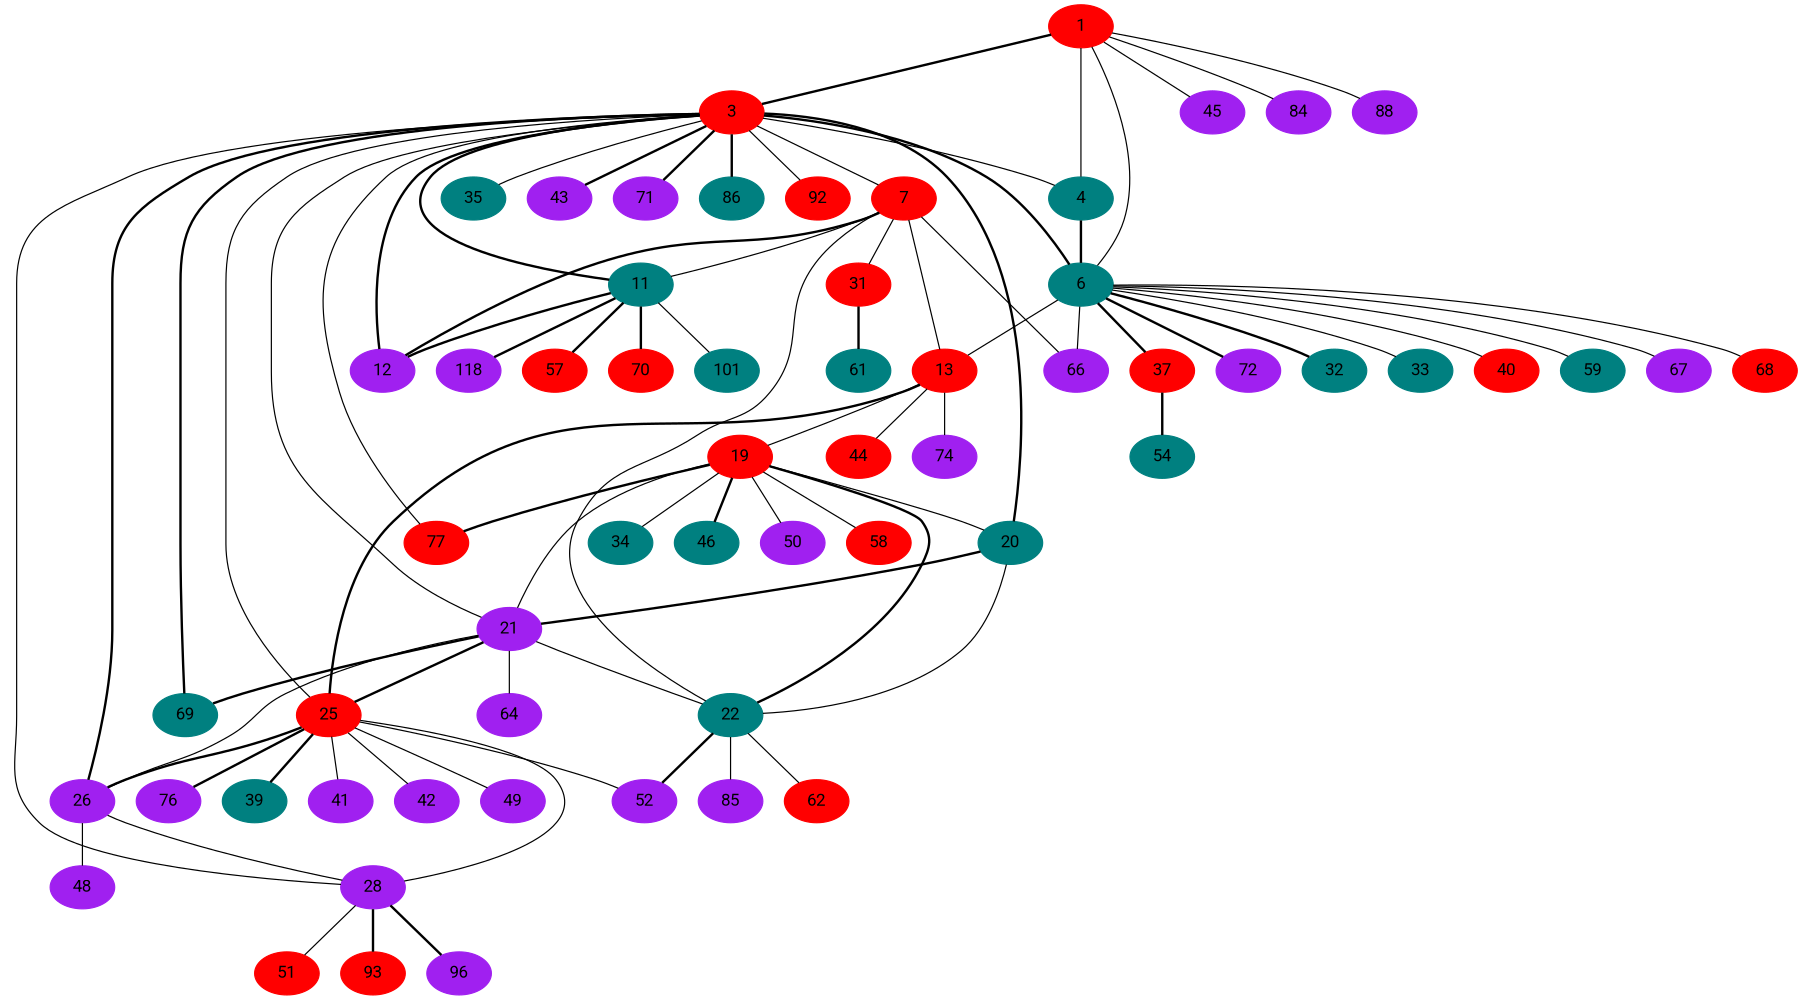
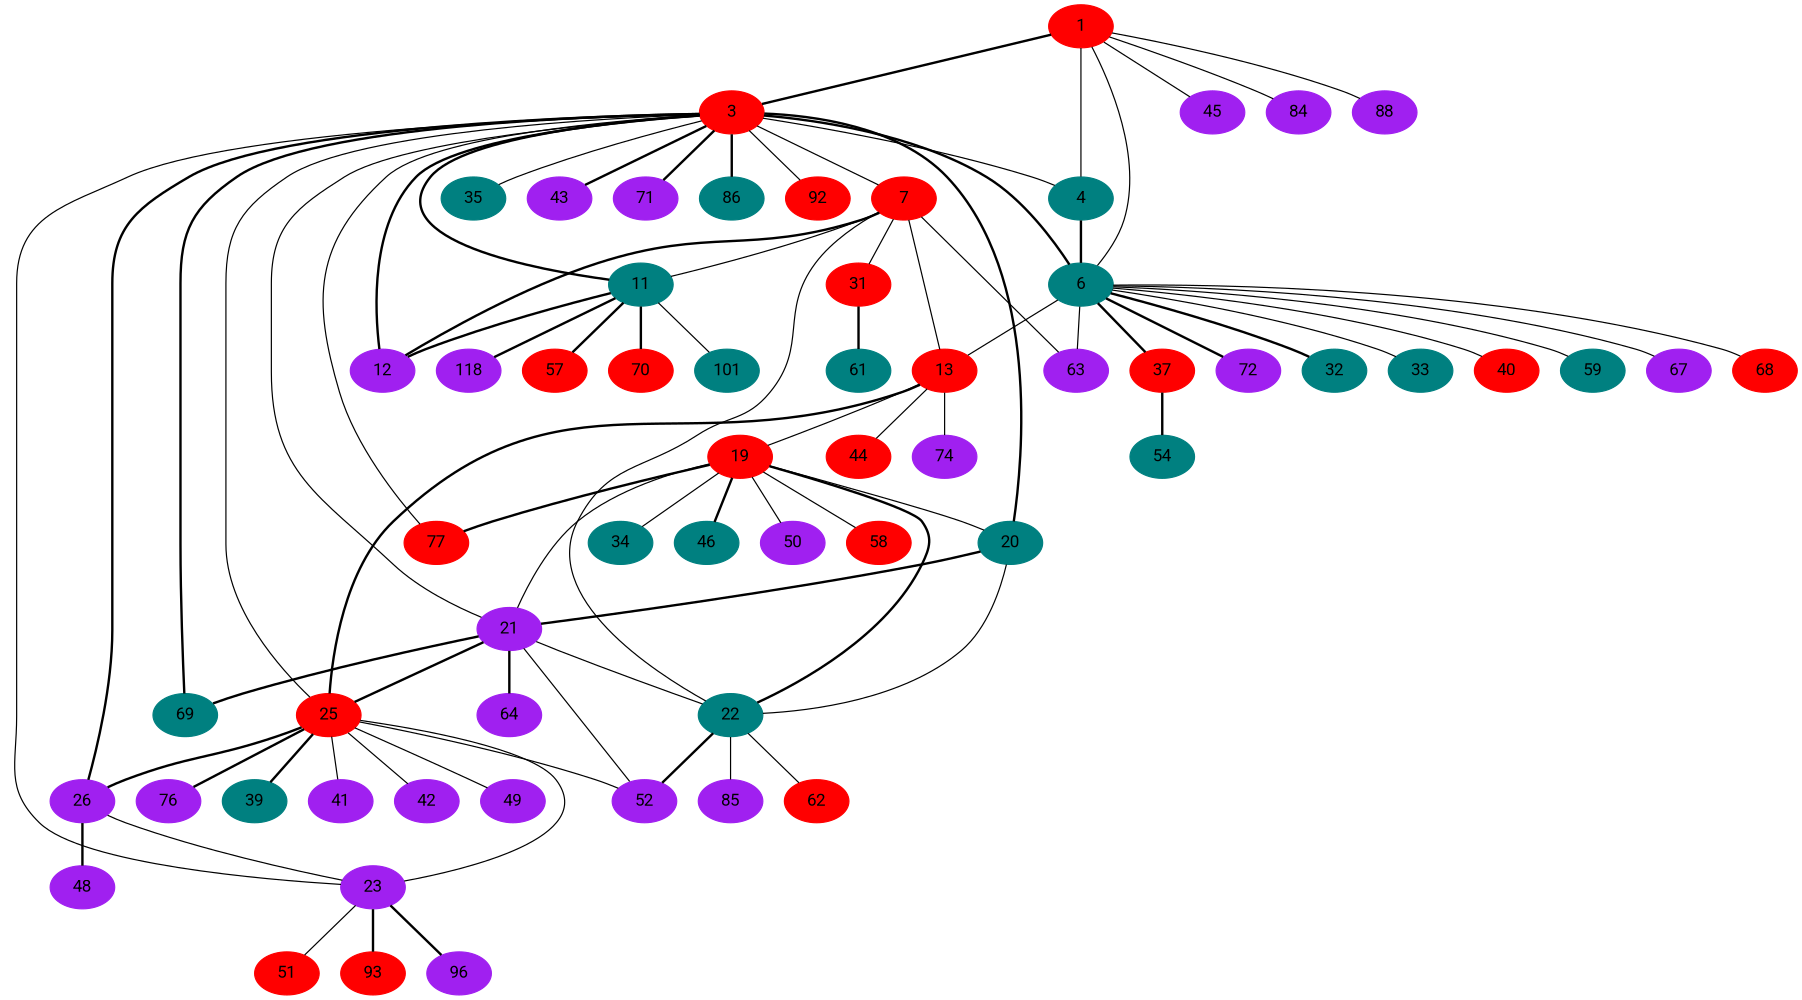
node "66": label "66" -> "63"
edge "21" -- "64": style solid -> bold
edge "21" -- "26": now "21" -- "52"
edge "26" -- "48": style solid -> bold
node "28": label "28" -> "23"
